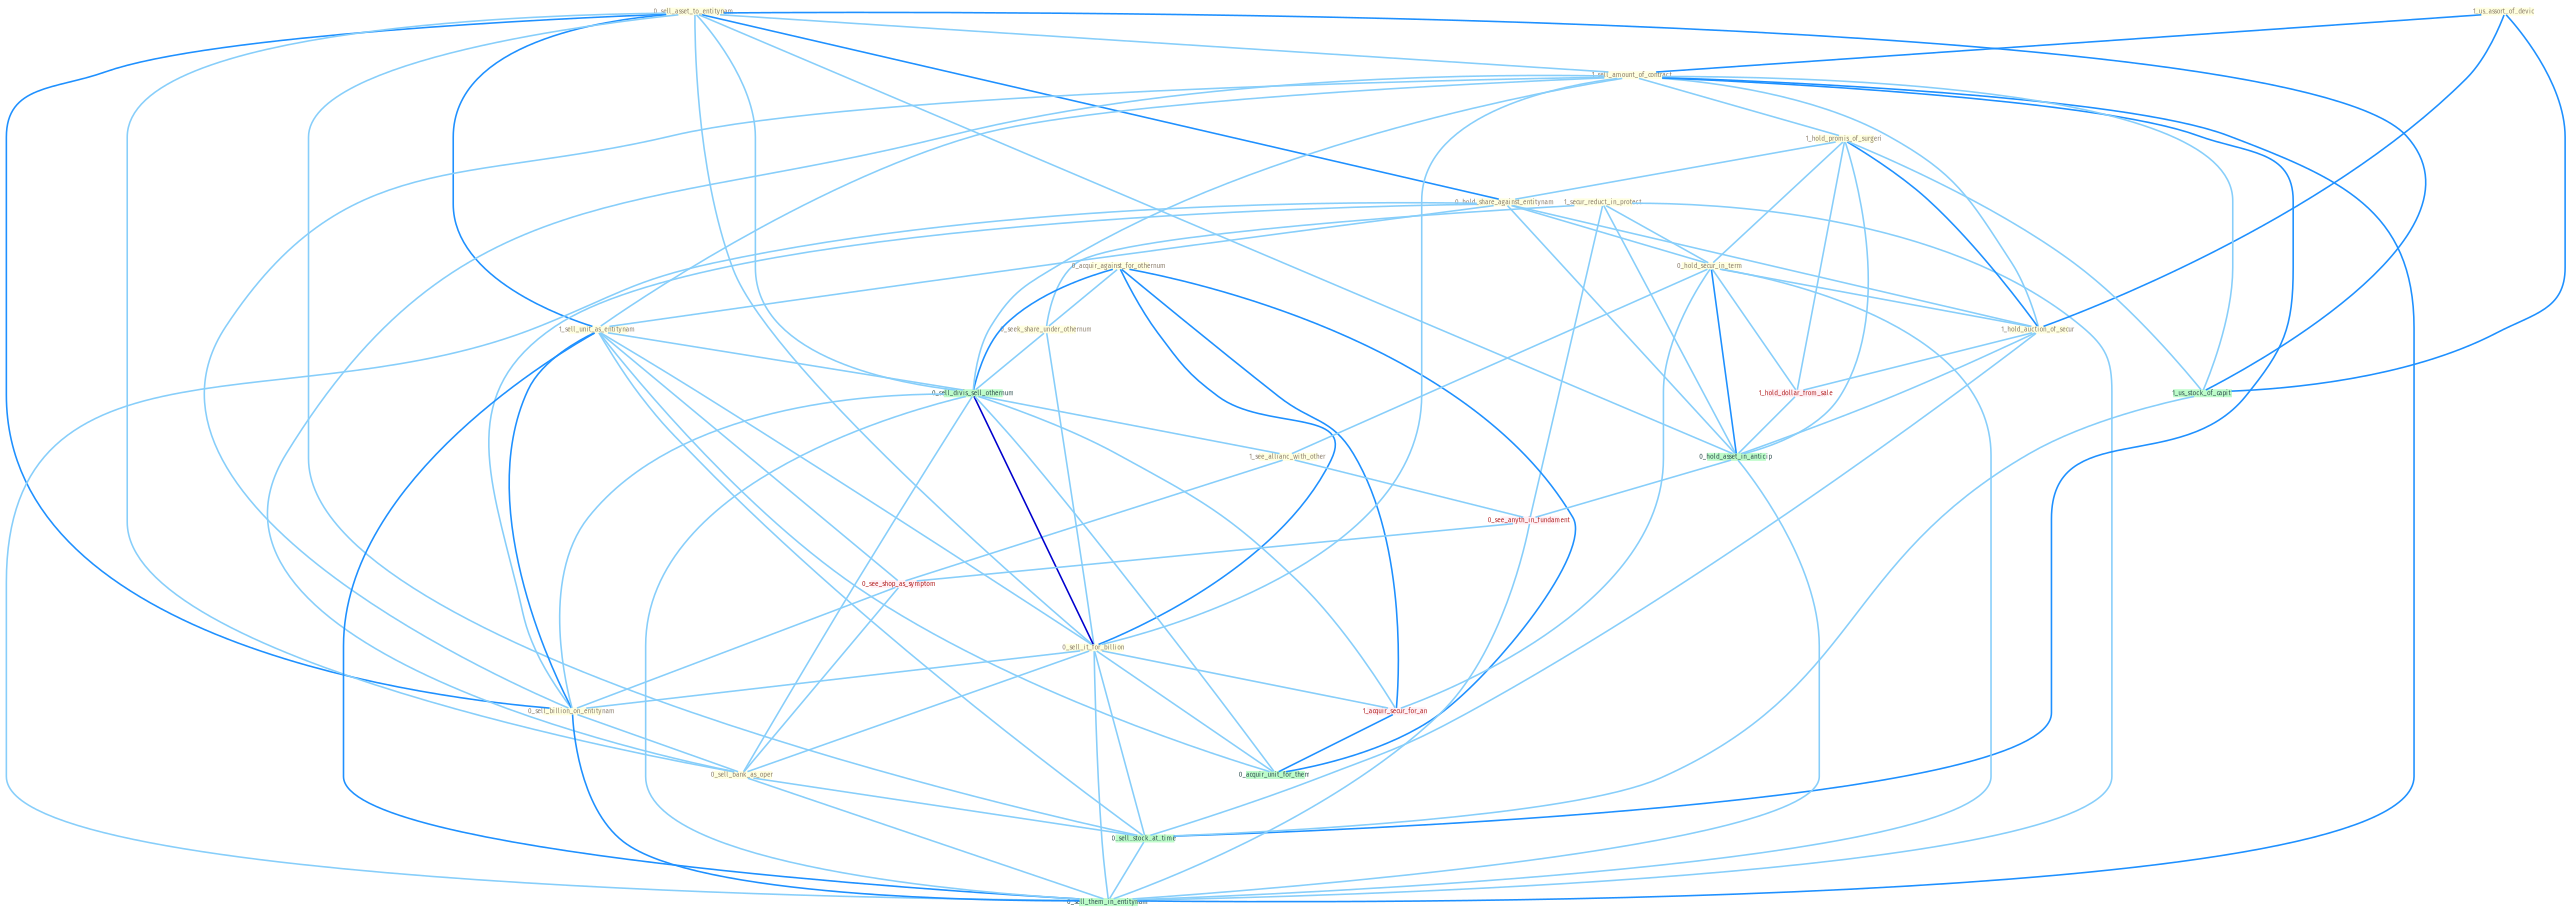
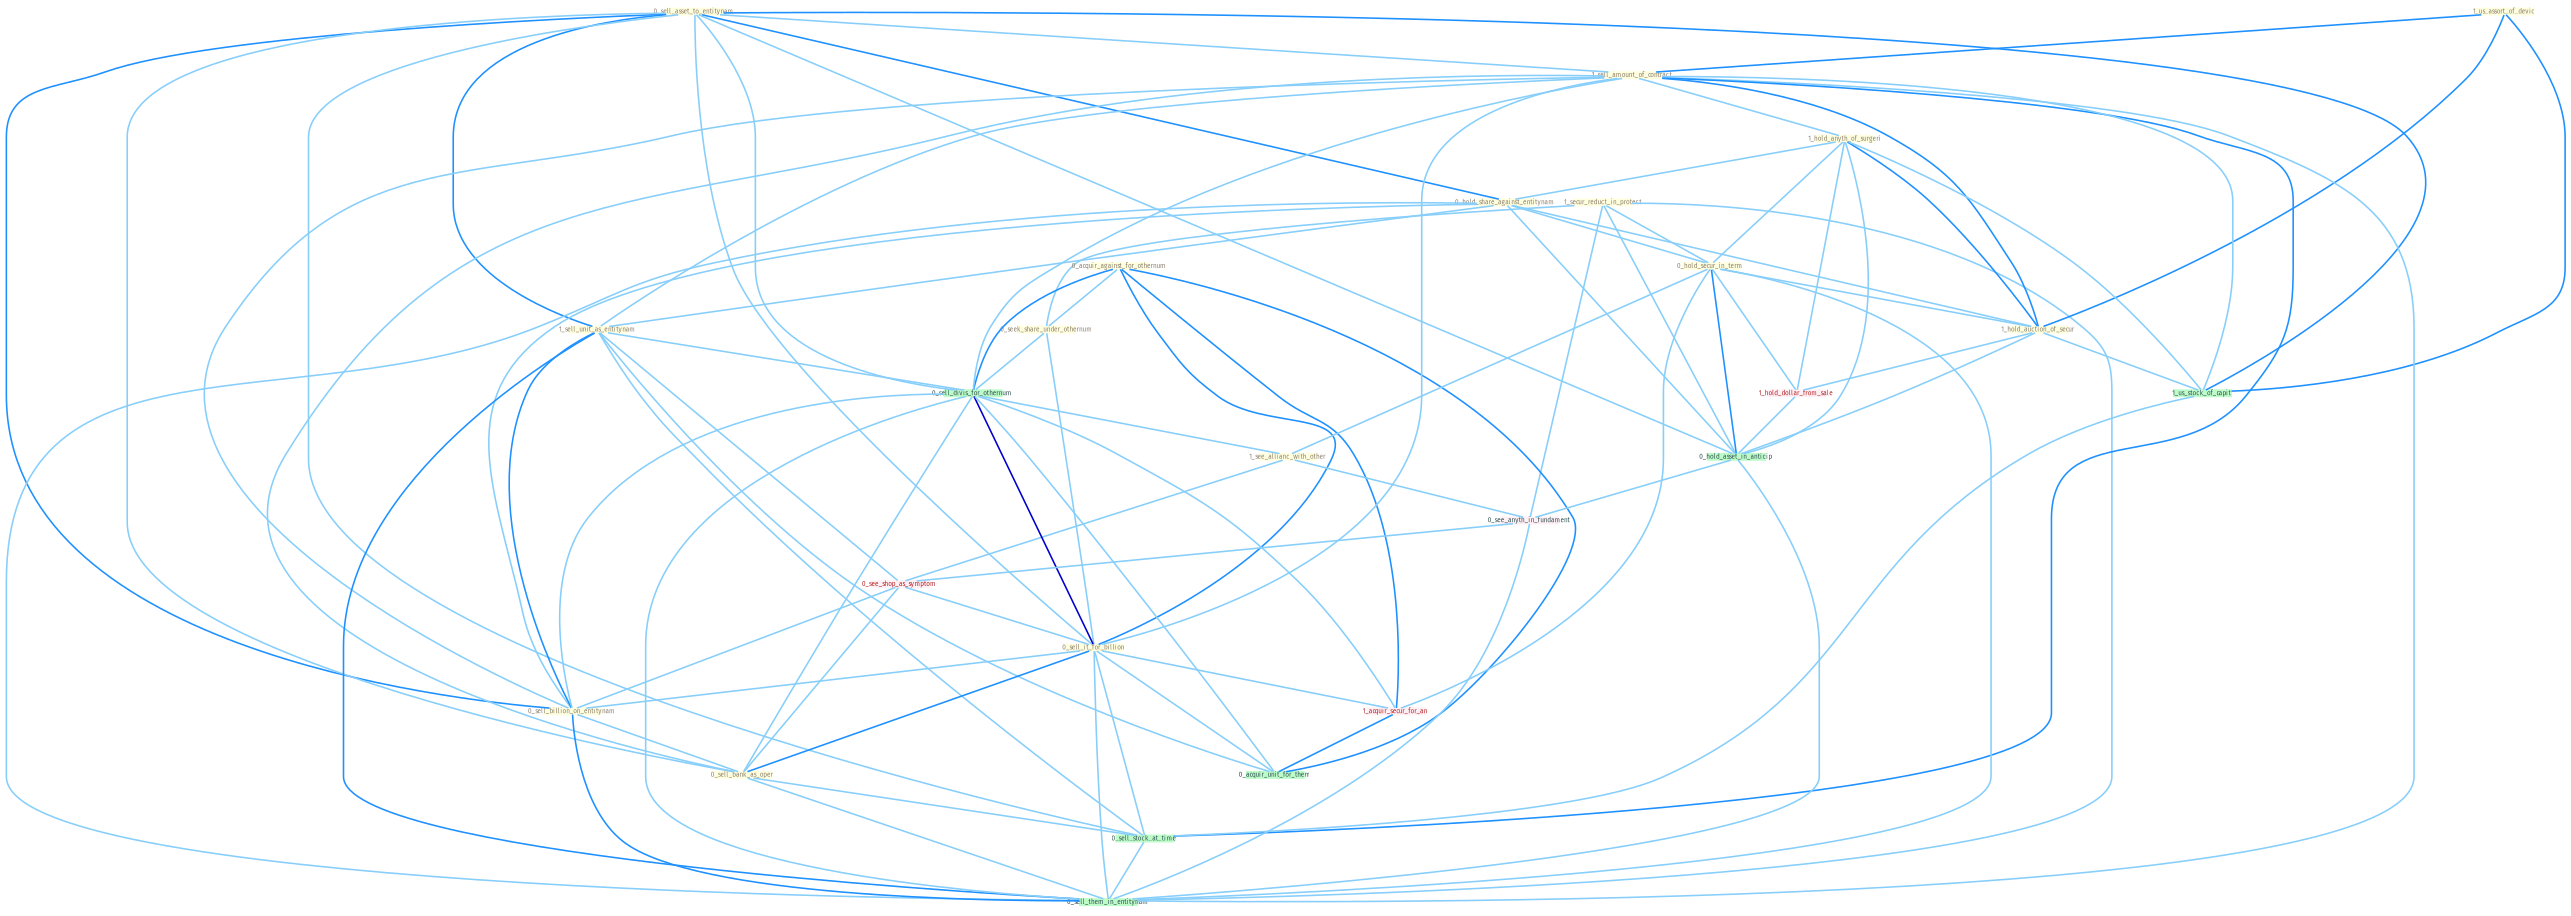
node "1_hold_promis_of_surgeri": label "1_hold_promis_of_surgeri" -> "1_hold_anyth_of_surgeri"
edge "1_sell_amount_of_contract" -- "1_hold_auction_of_secur": color #87cefa -> #1e90ff
node "0_sell_divis_sell_othernum": label "0_sell_divis_sell_othernum" -> "0_sell_divis_for_othernum"
edge "1_sell_unit_as_entitynam" -- "0_sell_it_for_billion": now "0_see_shop_as_symptom" -- "0_sell_it_for_billion"
node "0_see_anyth_in_fundament": fontcolor #b22222 -> #2f4f4f
edge "1_hold_auction_of_secur" -- "0_sell_stock_at_time": now "1_hold_auction_of_secur" -- "1_us_stock_of_capit"
edge "0_sell_it_for_billion" -- "0_sell_bank_as_oper": color #87cefa -> #1e90ff
edge "1_sell_amount_of_contract" -- "0_sell_them_in_entitynam": color #1e90ff -> #87cefa
